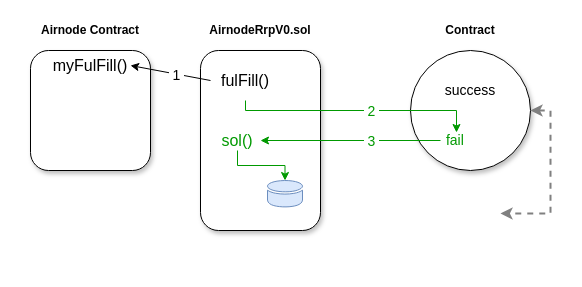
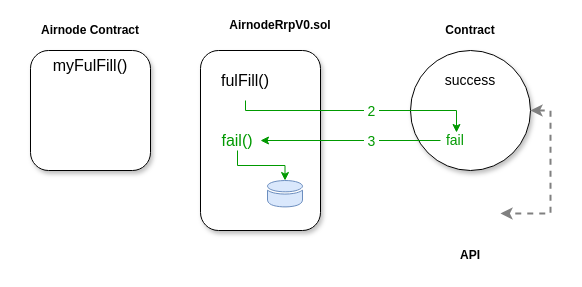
node "AirnodeRrpV0.sol": moved (261, 31) -> (281, 26)
edge "fulFill()" -> "myFulFill()": removed, label "1"
node "success": moved (471, 91) -> (471, 81)
node "sol()": label "sol()" -> "fail()"
node "API": added
